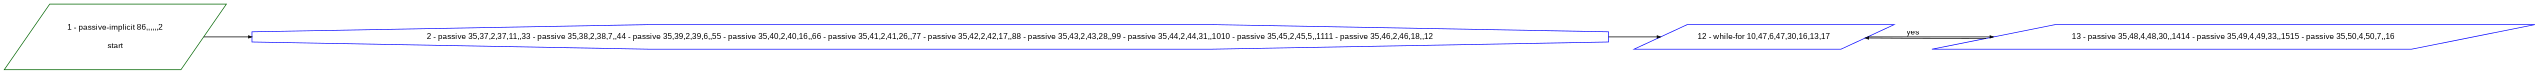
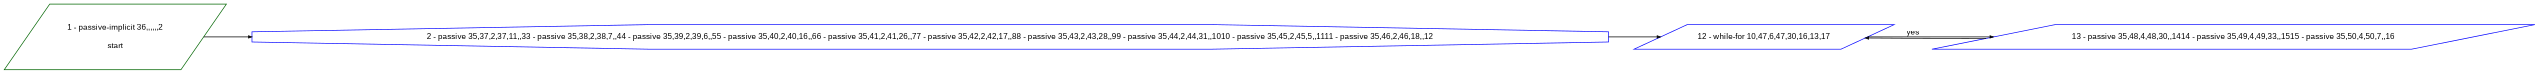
node "1 - passive-implicit 86,,,,,,2 start": label "1 - passive-implicit 86,,,,,,2 start" -> "1 - passive-implicit 36,,,,,,2 start"
